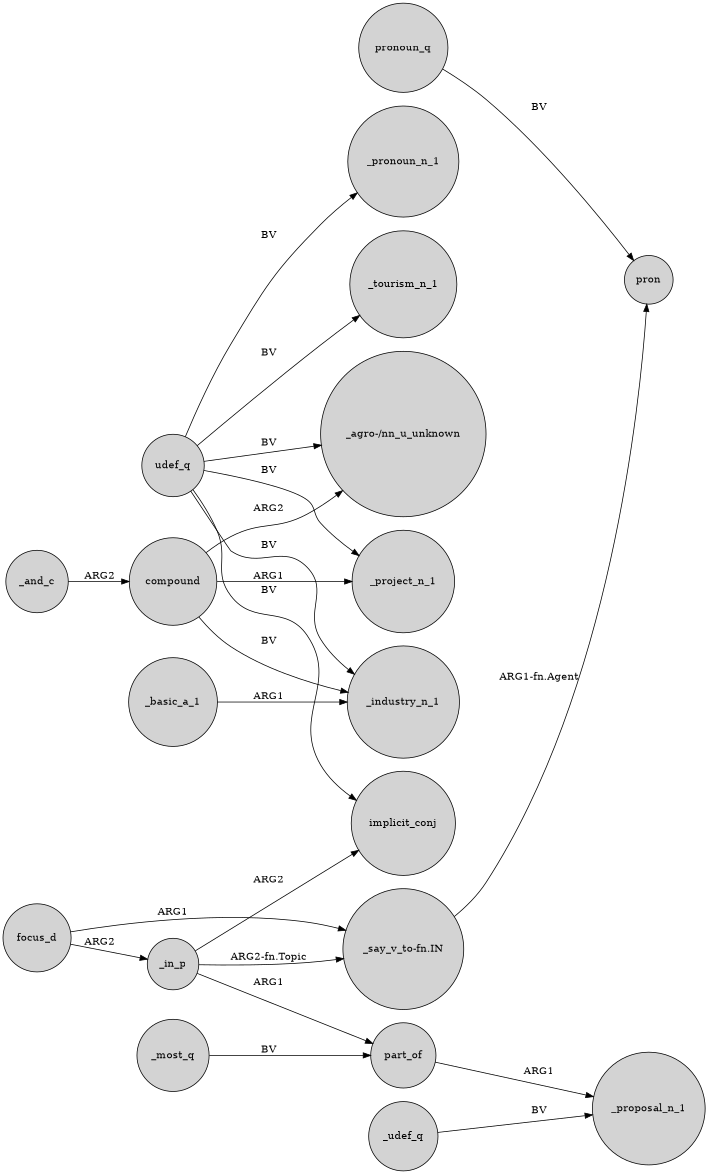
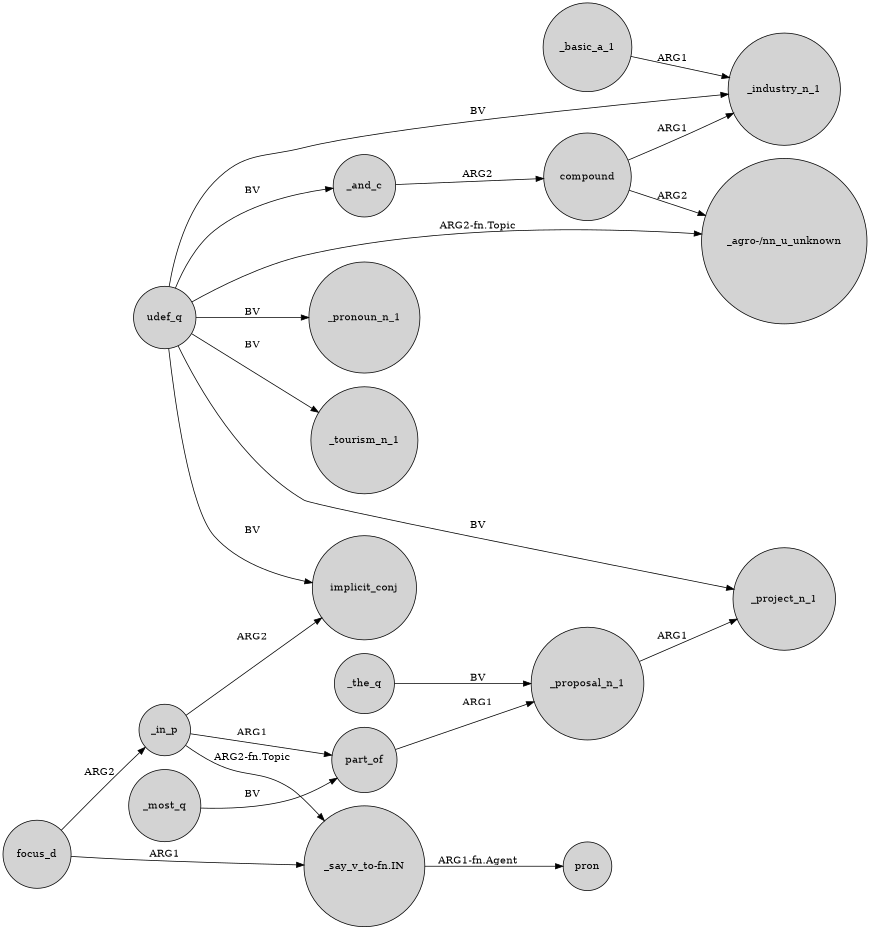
node "pronoun_q": removed
edge "udef_q" -> "_and_c": added, label "BV"
edge "udef_q" -> "_agro-/nn_u_unknown": label "BV" -> "ARG2-fn.Topic"
edge "compound" -> "_project_n_1": now "_proposal_n_1" -> "_project_n_1"
edge "compound" -> "_industry_n_1": label "BV" -> "ARG1"
node "_udef_q": label "_udef_q" -> "_the_q"
